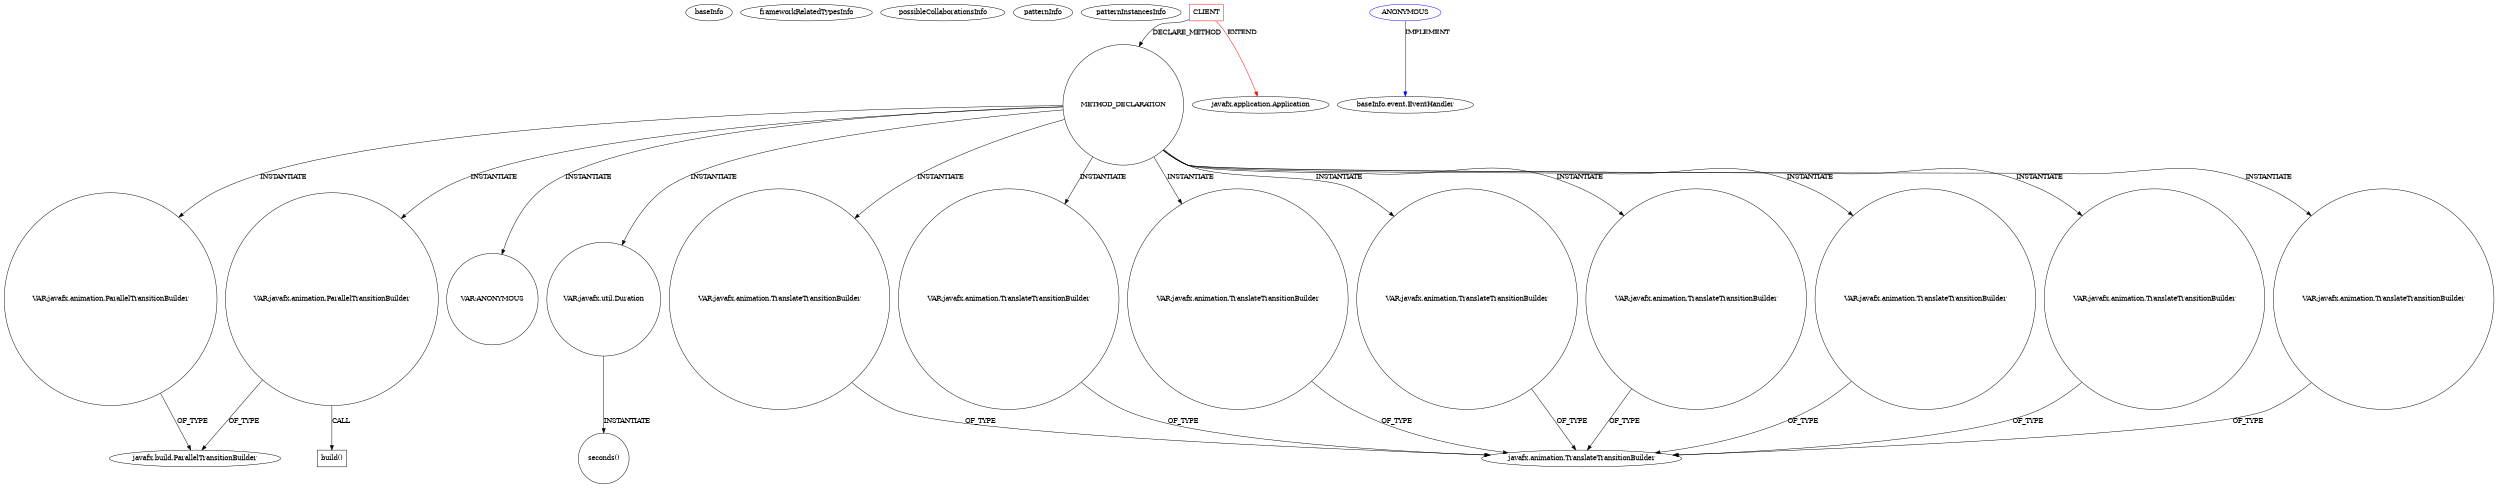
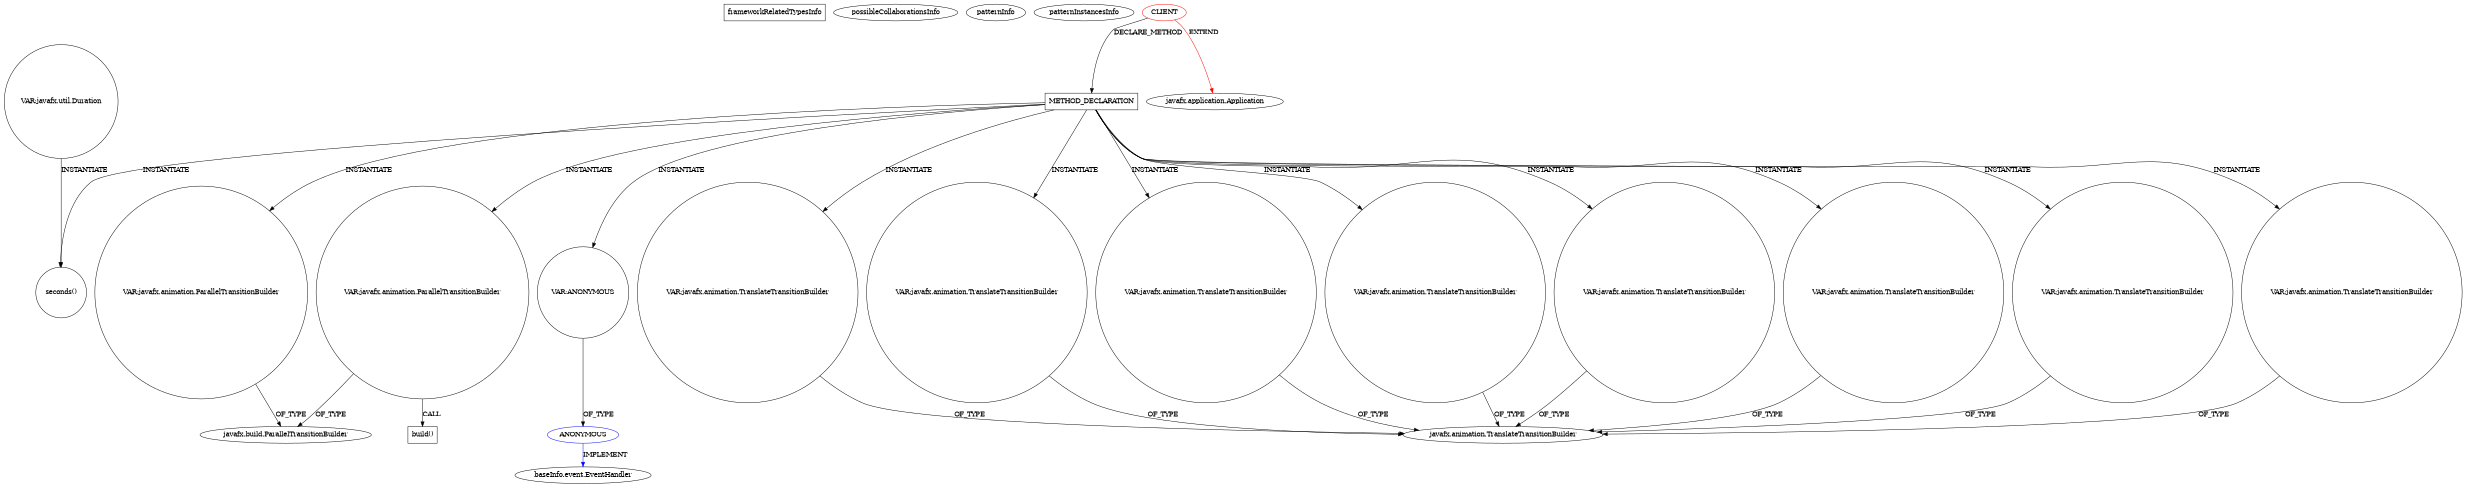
node "baseInfo": removed
node "frameworkRelatedTypesInfo": shape ellipse -> box
node "CLIENT": shape box -> ellipse
node "METHOD_DECLARATION": shape circle -> box
edge "METHOD_DECLARATION" -> "VAR:javafx.util.Duration": now "METHOD_DECLARATION" -> "seconds()"
edge "VAR:ANONYMOUS" -> "ANONYMOUS": added, label "OF_TYPE"
